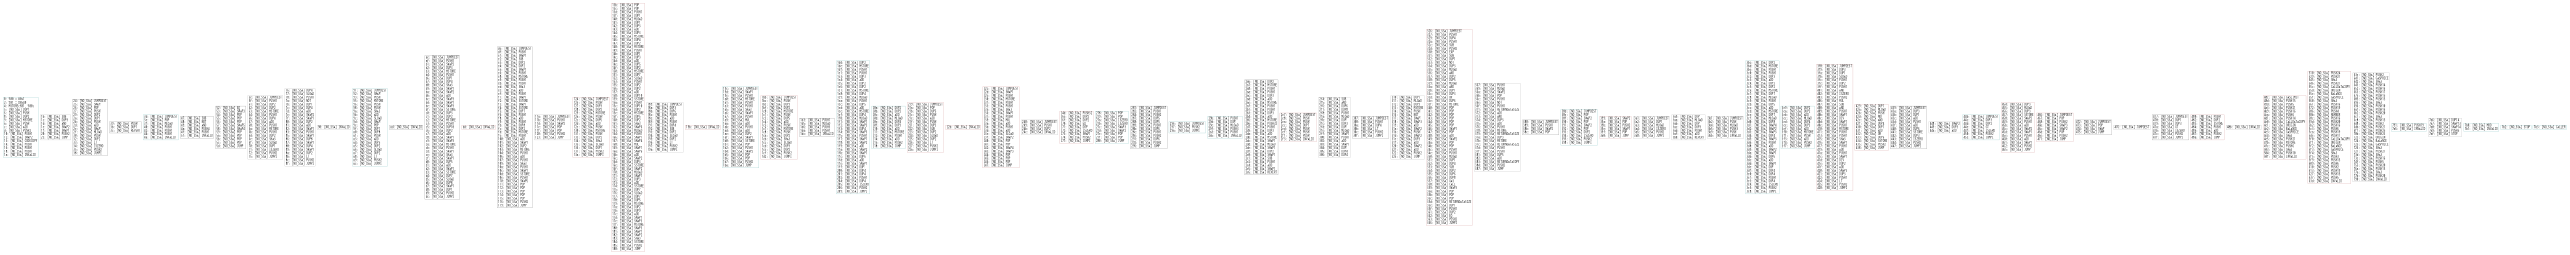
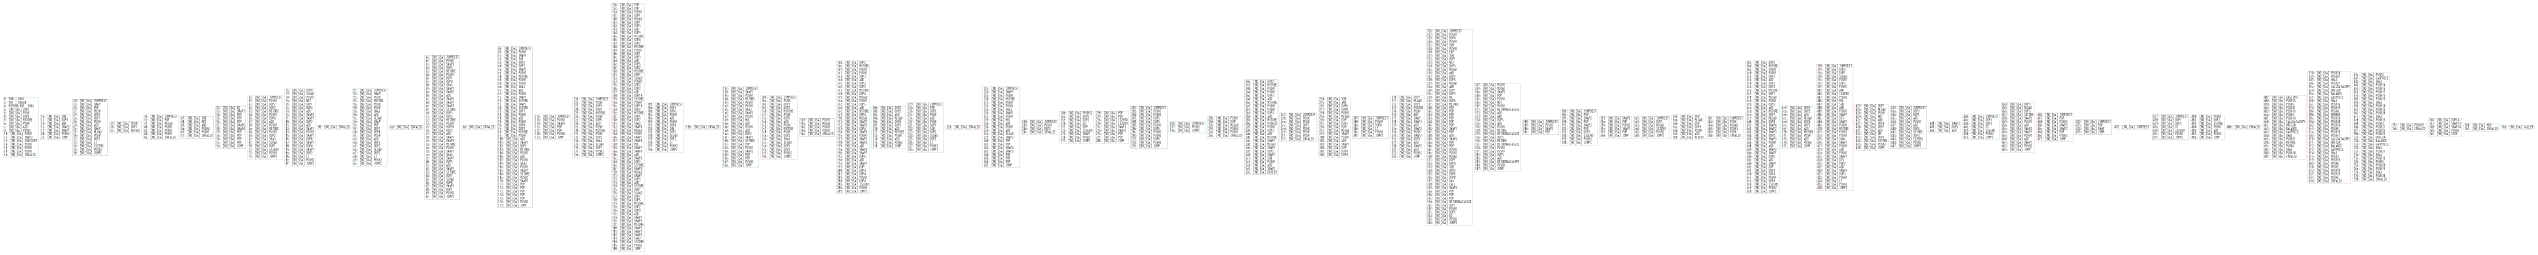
node "7b2: [NO_SSA] STOP": removed
